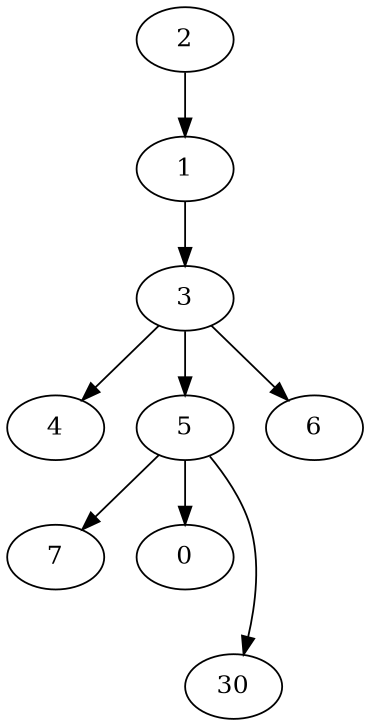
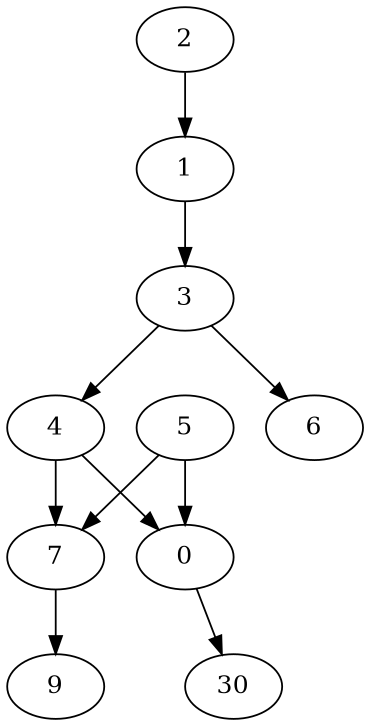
edge "3" -> "5": removed
edge "4" -> "7": added
edge "4" -> "0": added
edge "5" -> "30": now "0" -> "30"
node "9": added
